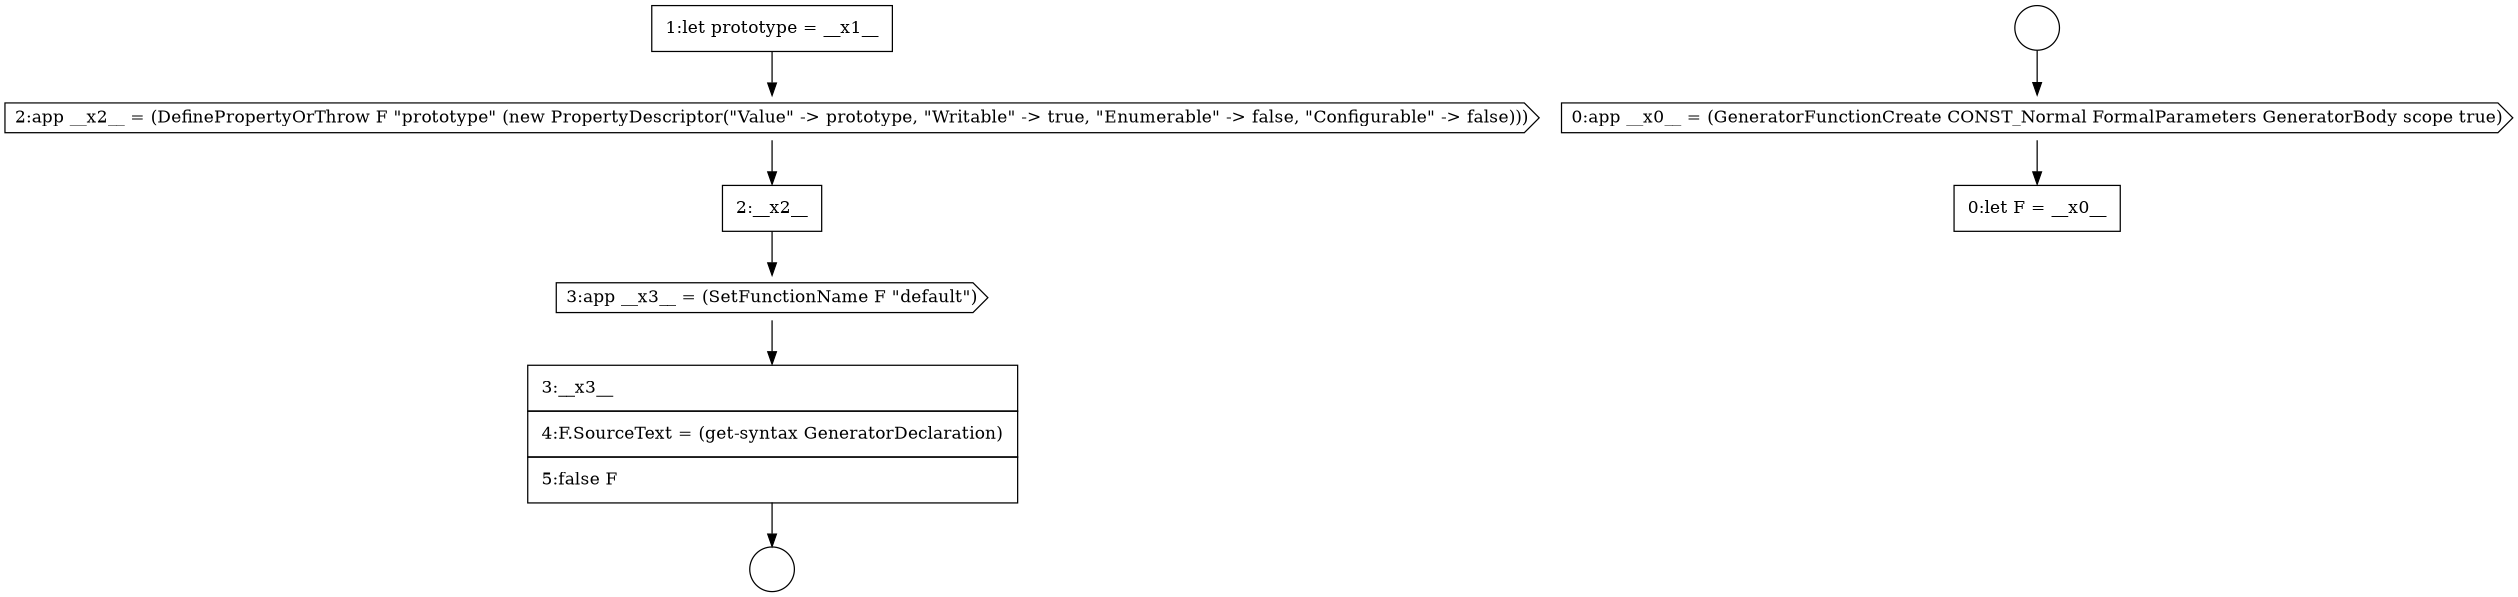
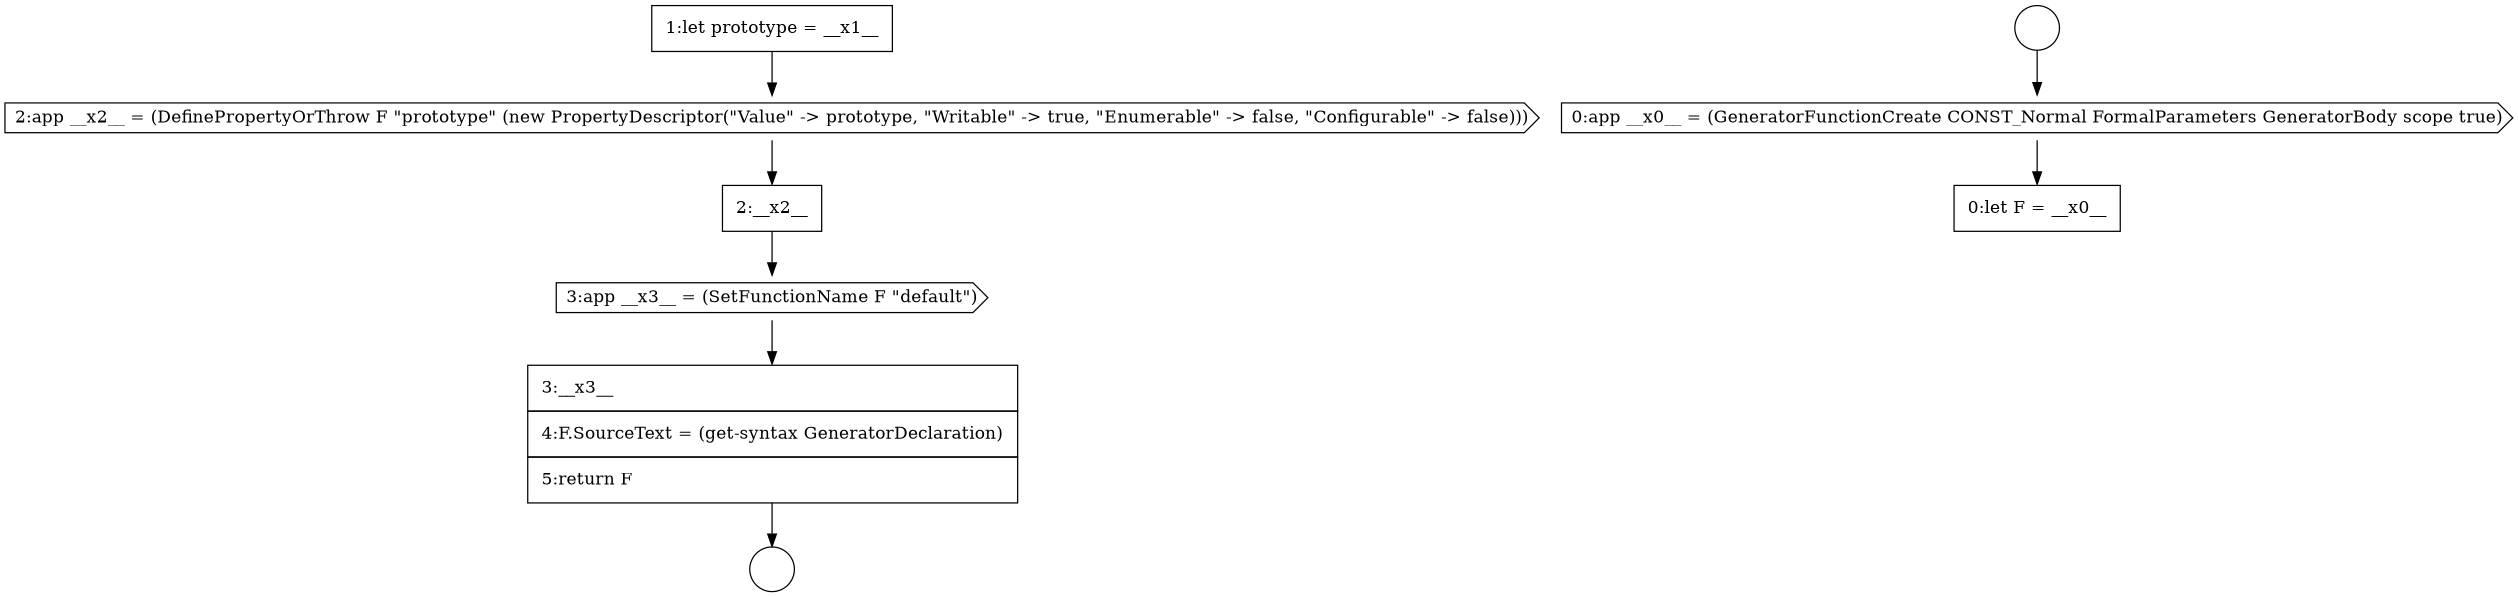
node "3:__x3__": text "5:false F" -> "5:return F"
